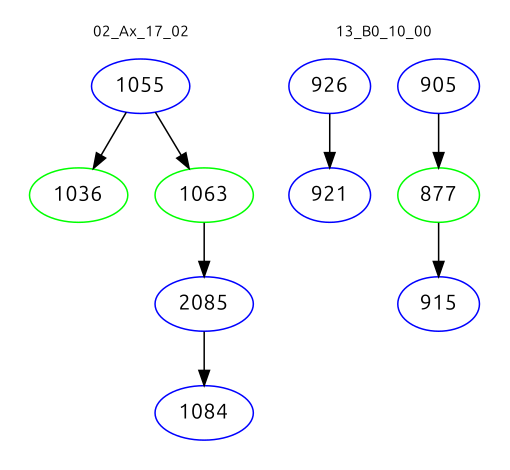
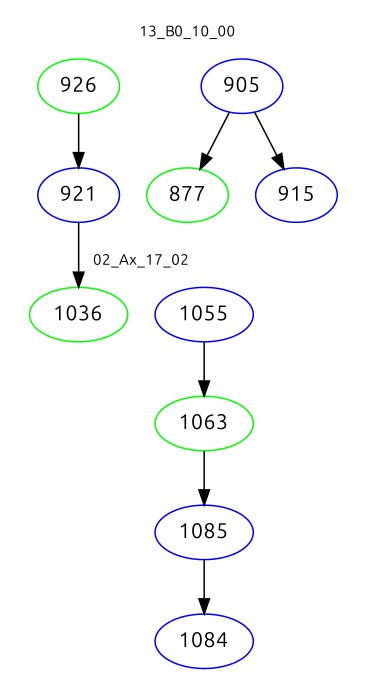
node "926": color blue -> green
edge "1055" -> "1036": now "921" -> "1036"
edge "877" -> "915": now "905" -> "915"
node "2085": label "2085" -> "1085"
